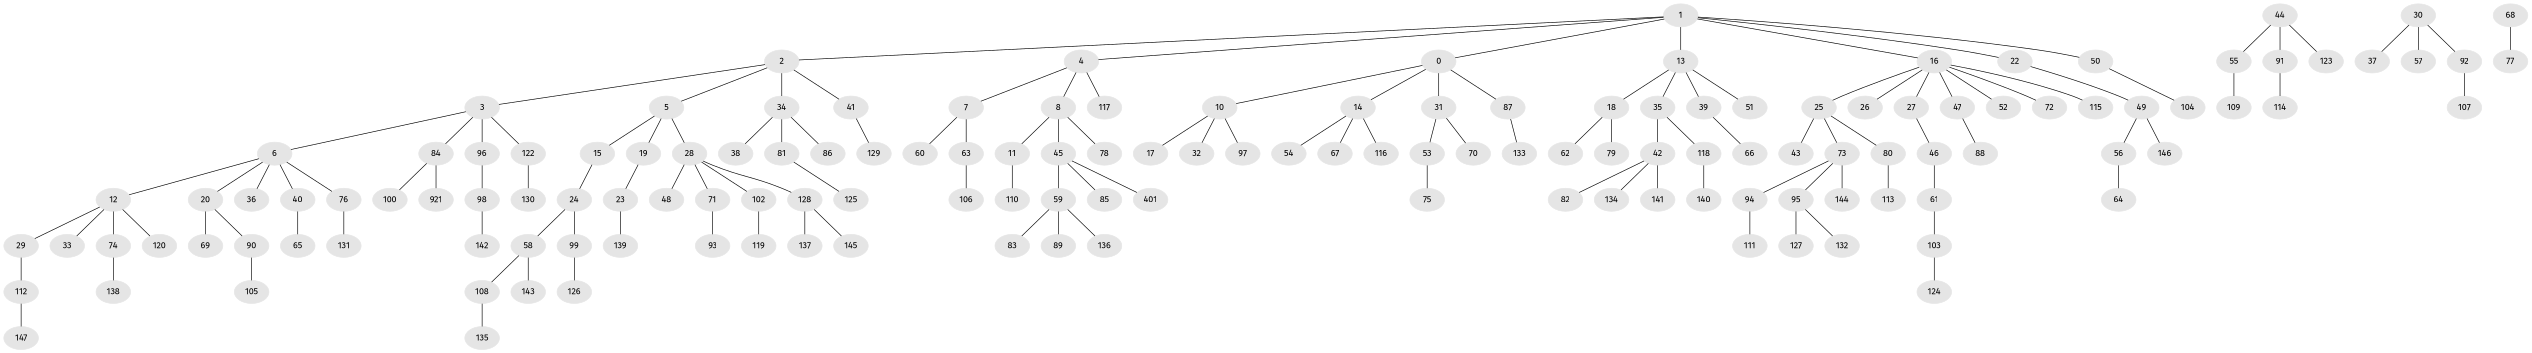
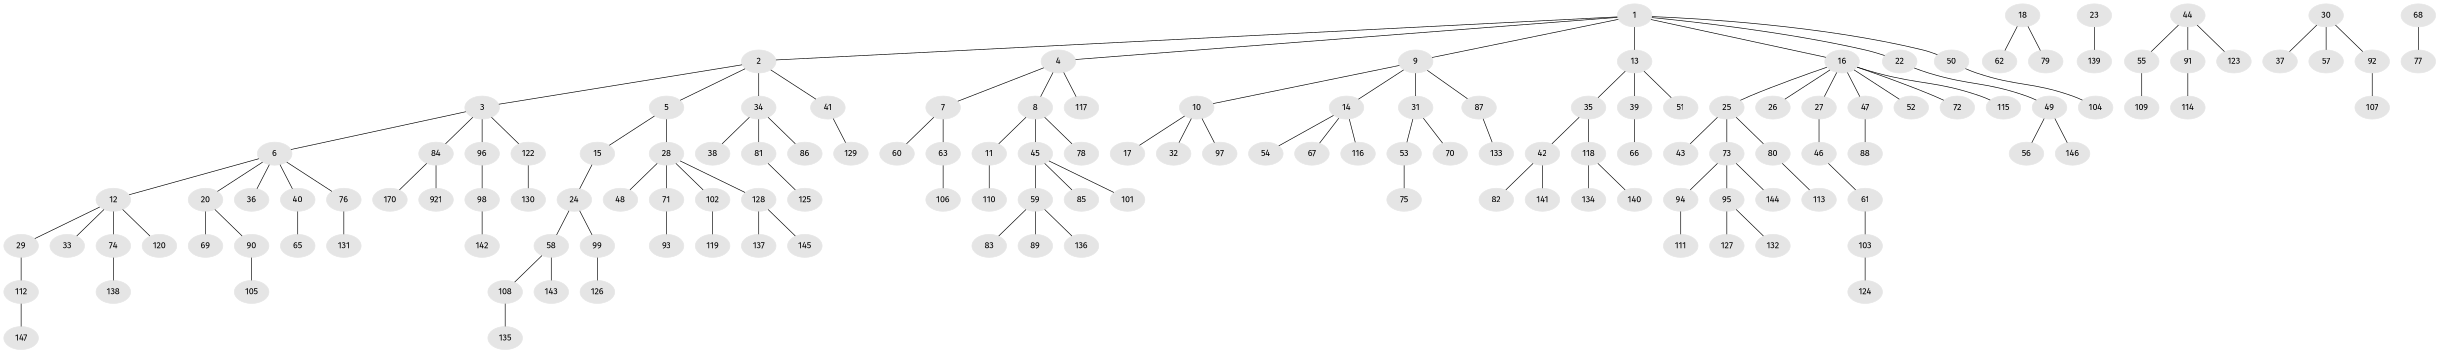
node "0": label "0" -> "9"
edge "13" -- "18": removed
node "19": removed
edge "42" -- "134": now "118" -- "134"
node "100": label "100" -> "170"
node "401": label "401" -> "101"
node "64": removed
